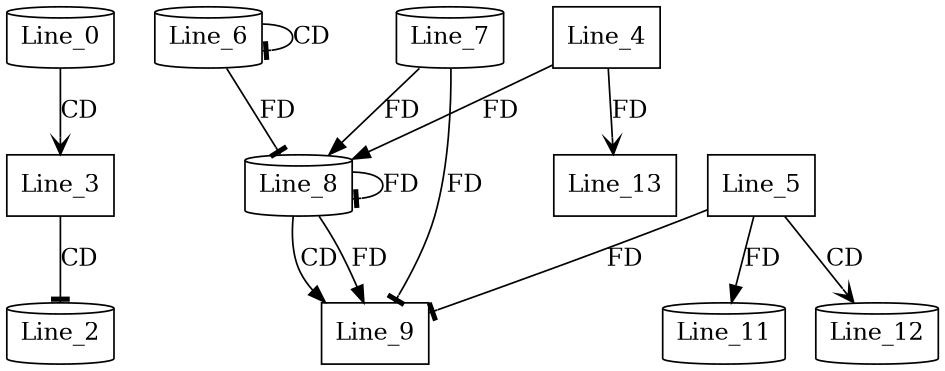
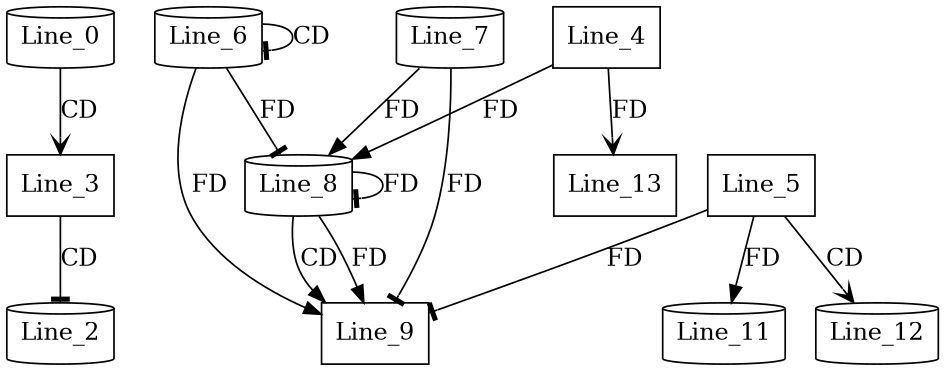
edge "Line_6" -> "Line_9": added, label "FD"
